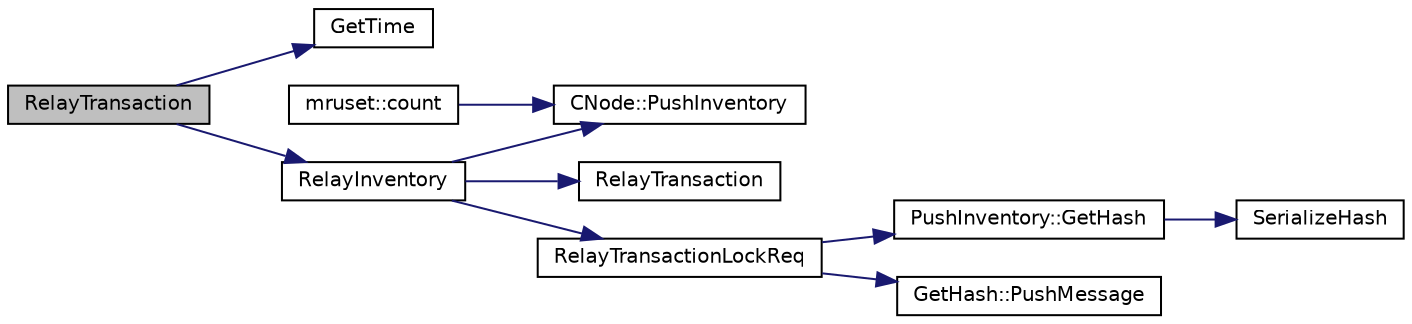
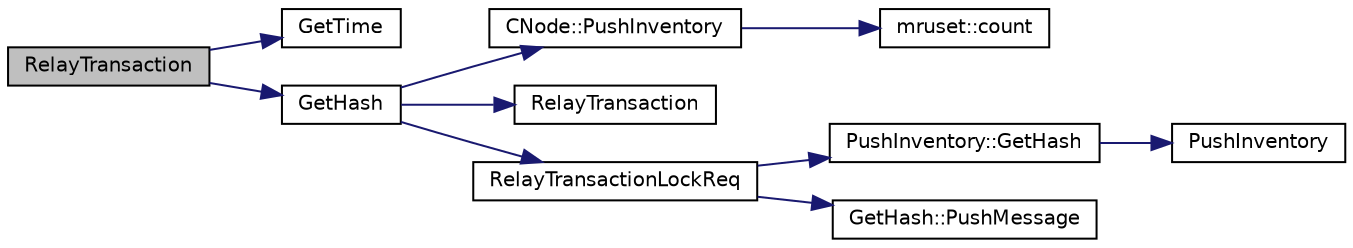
edge "mruset::count" -> "CNode::PushInventory": reversed
node "RelayInventory": label "RelayInventory" -> "GetHash"
node "SerializeHash": label "SerializeHash" -> "PushInventory"
